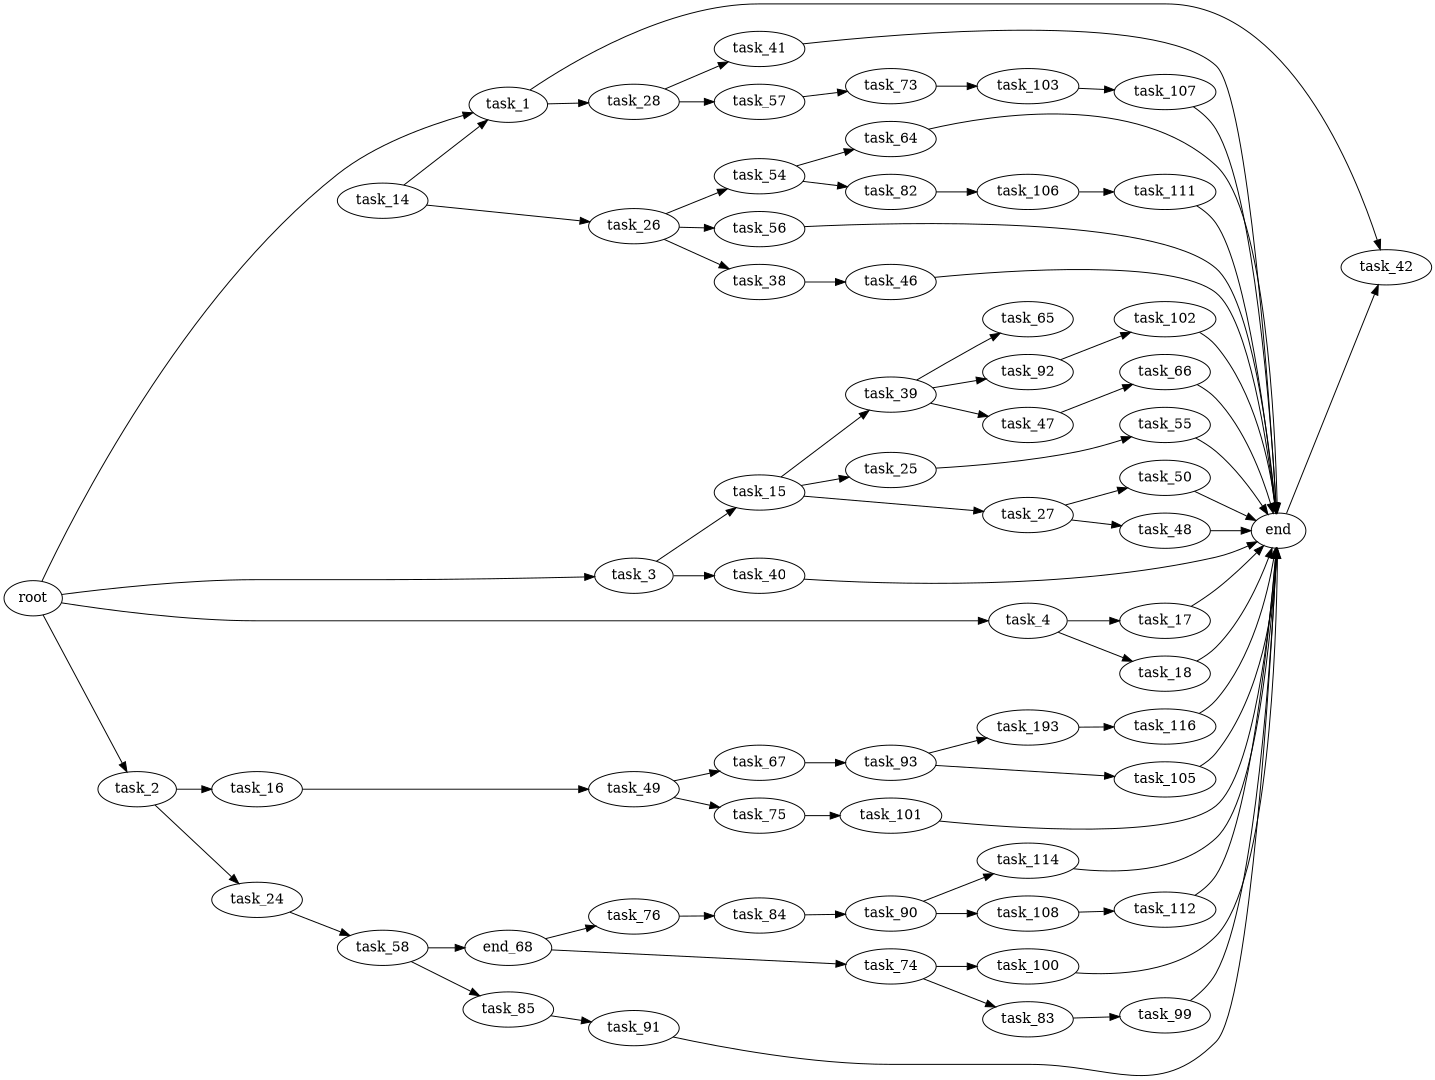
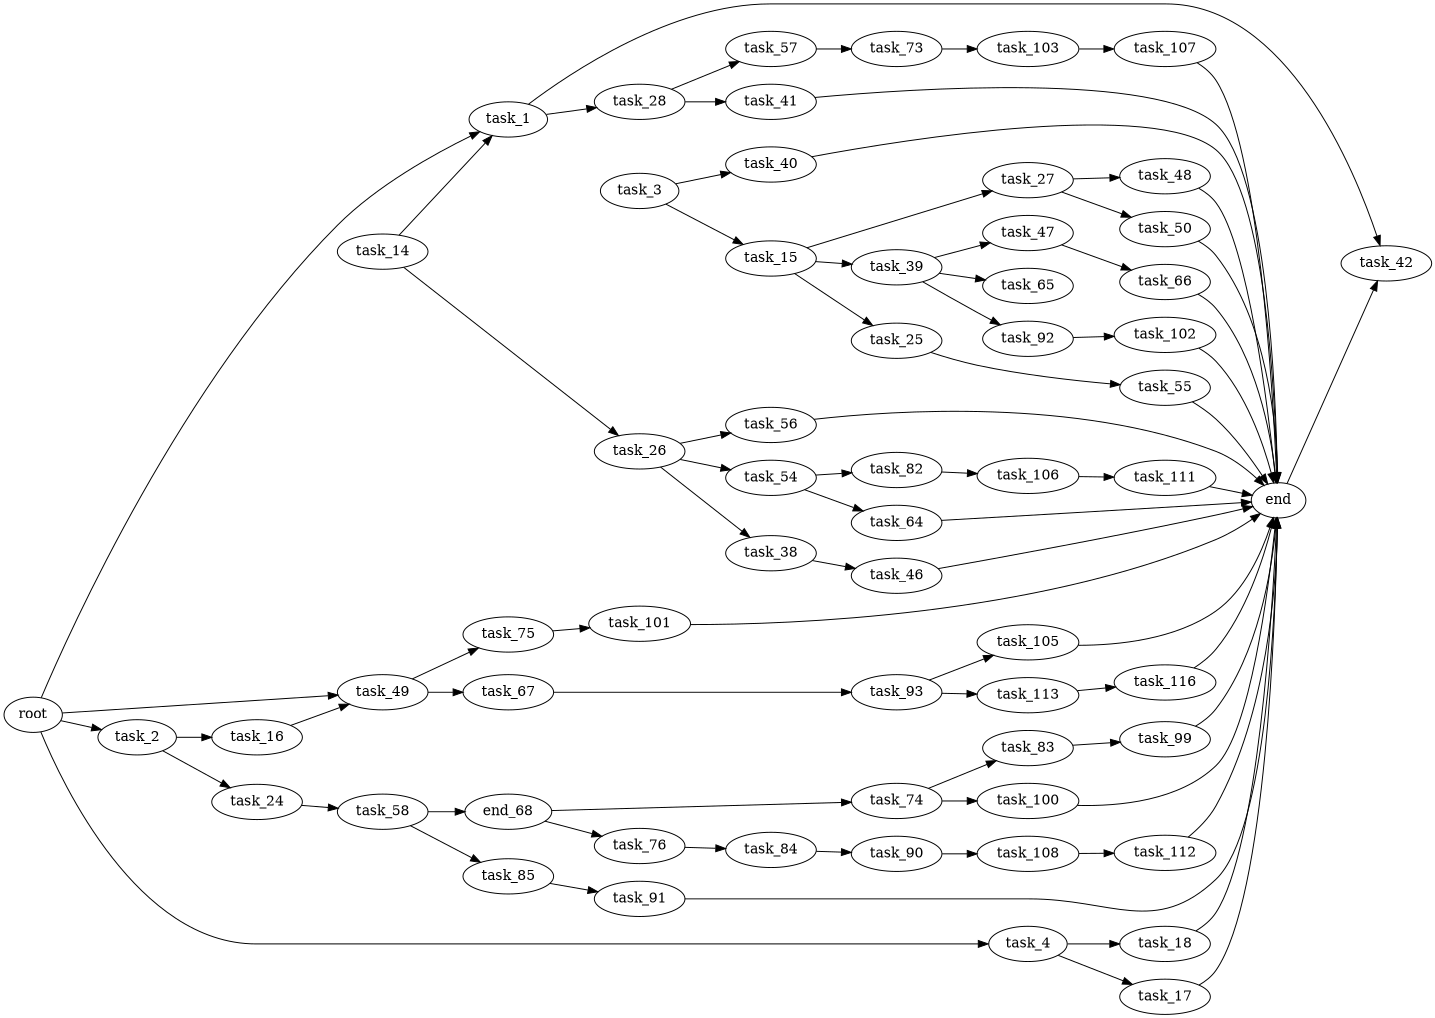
edge "root" -> "task_3": now "root" -> "task_49"
node "task_193": label "task_193" -> "task_113"
node "task_114": removed
